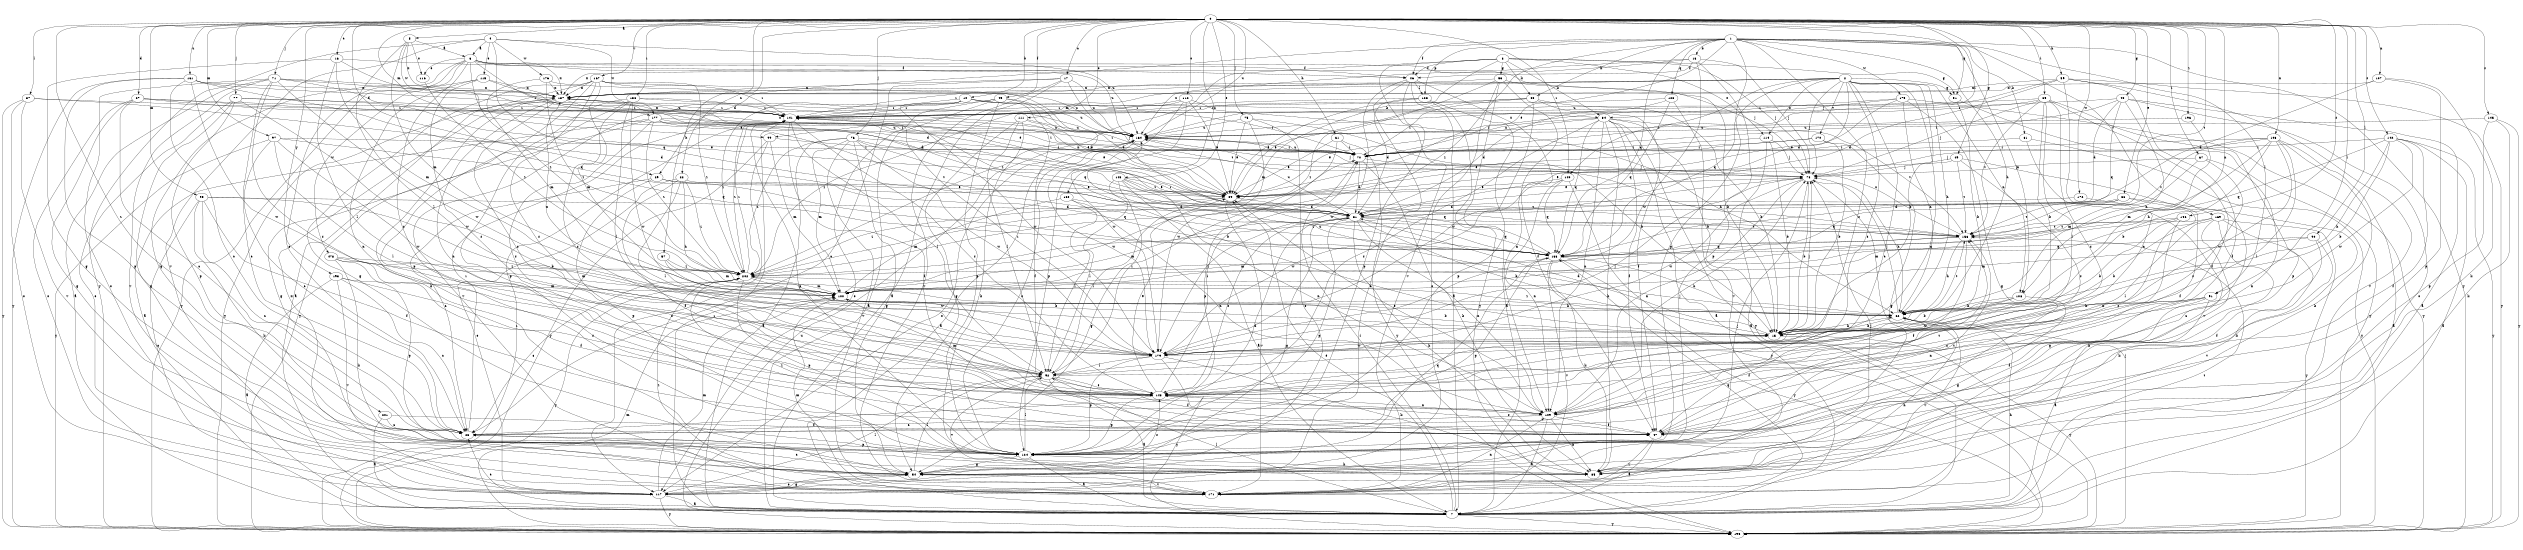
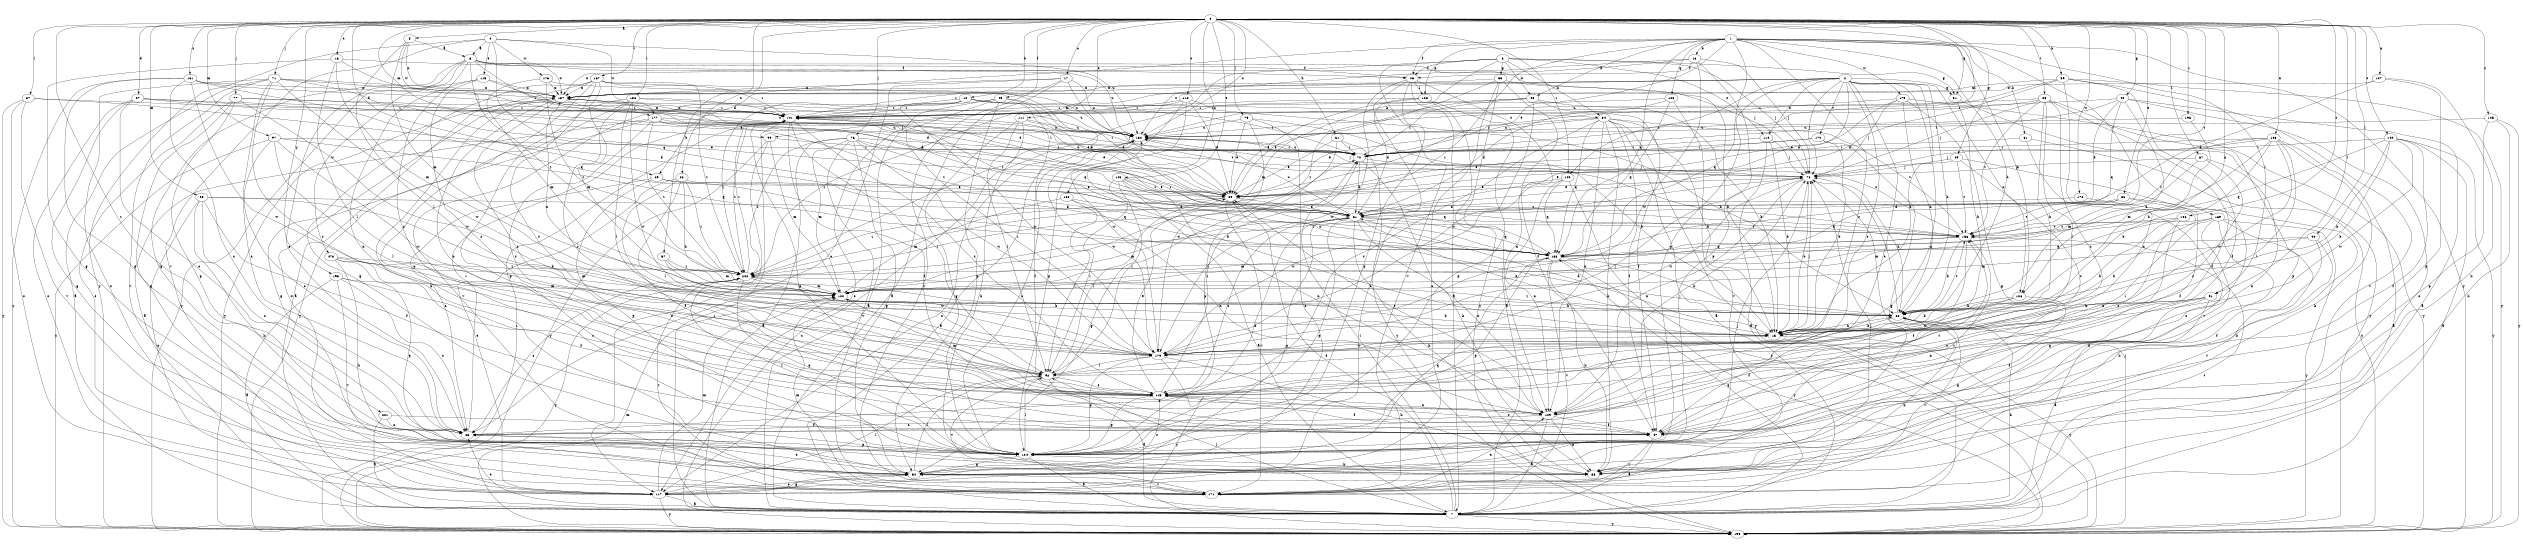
node "116": removed
edge "175" -> "84": now "175" -> "78"
edge "92" -> "47": now "148" -> "47"
